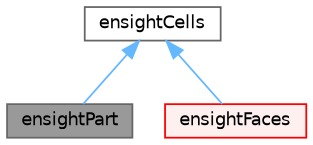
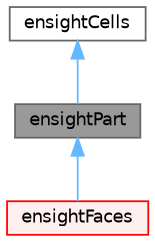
edge "ensightFaces" -> "ensightCells": now "ensightFaces" -> "ensightPart"
